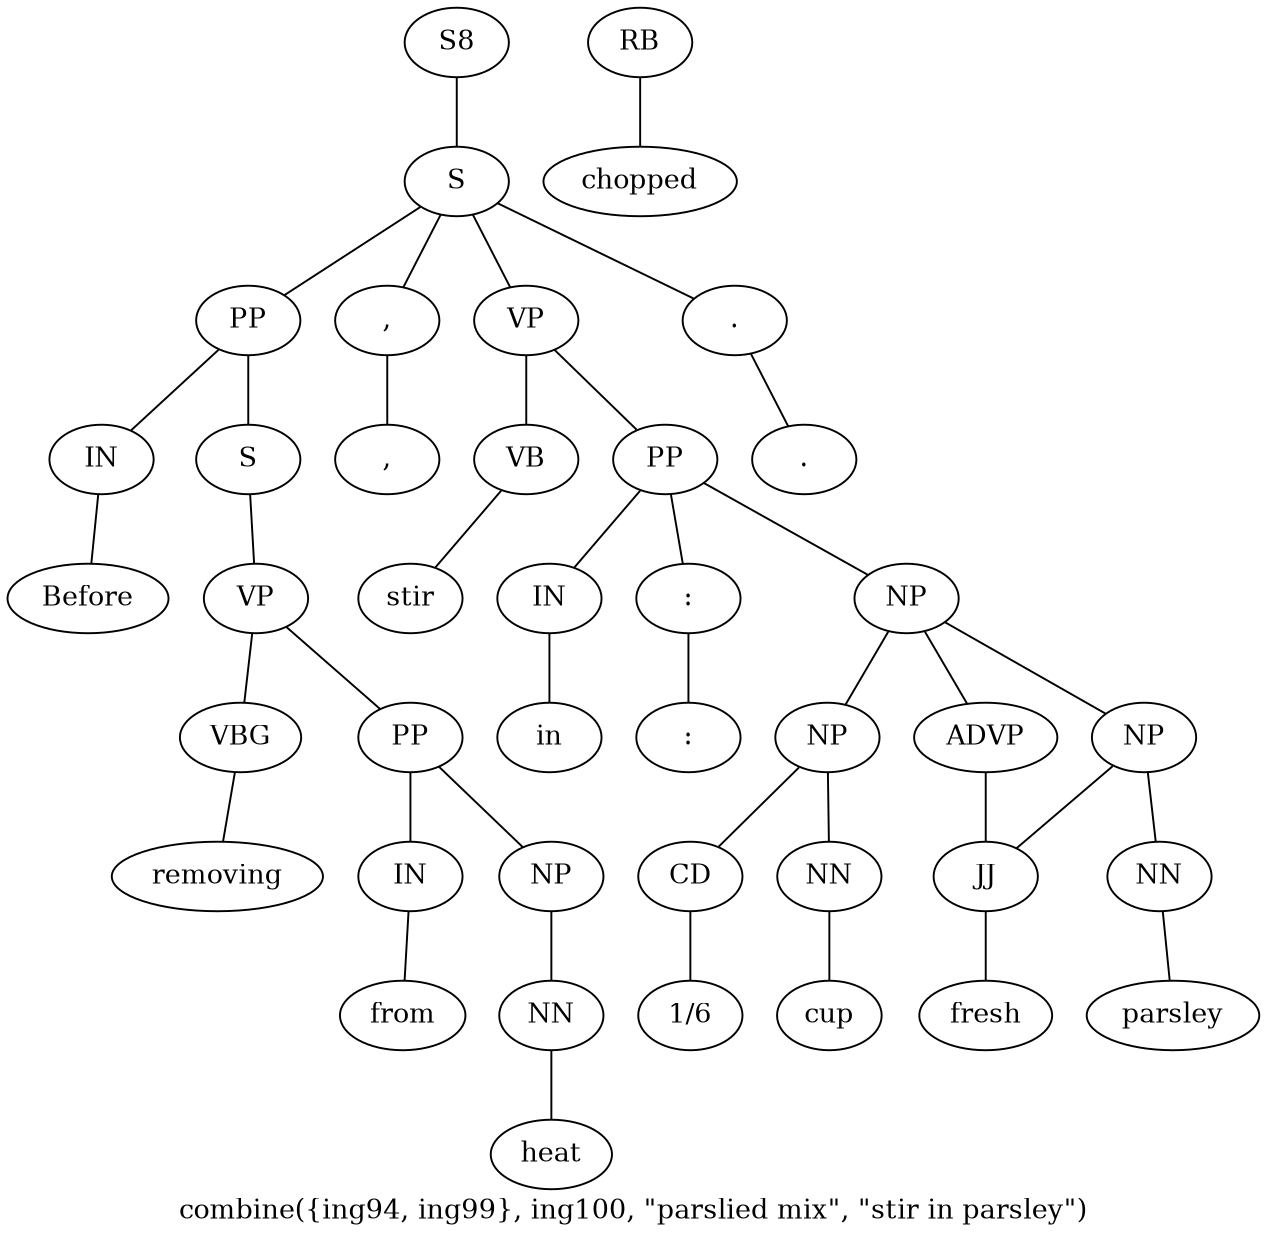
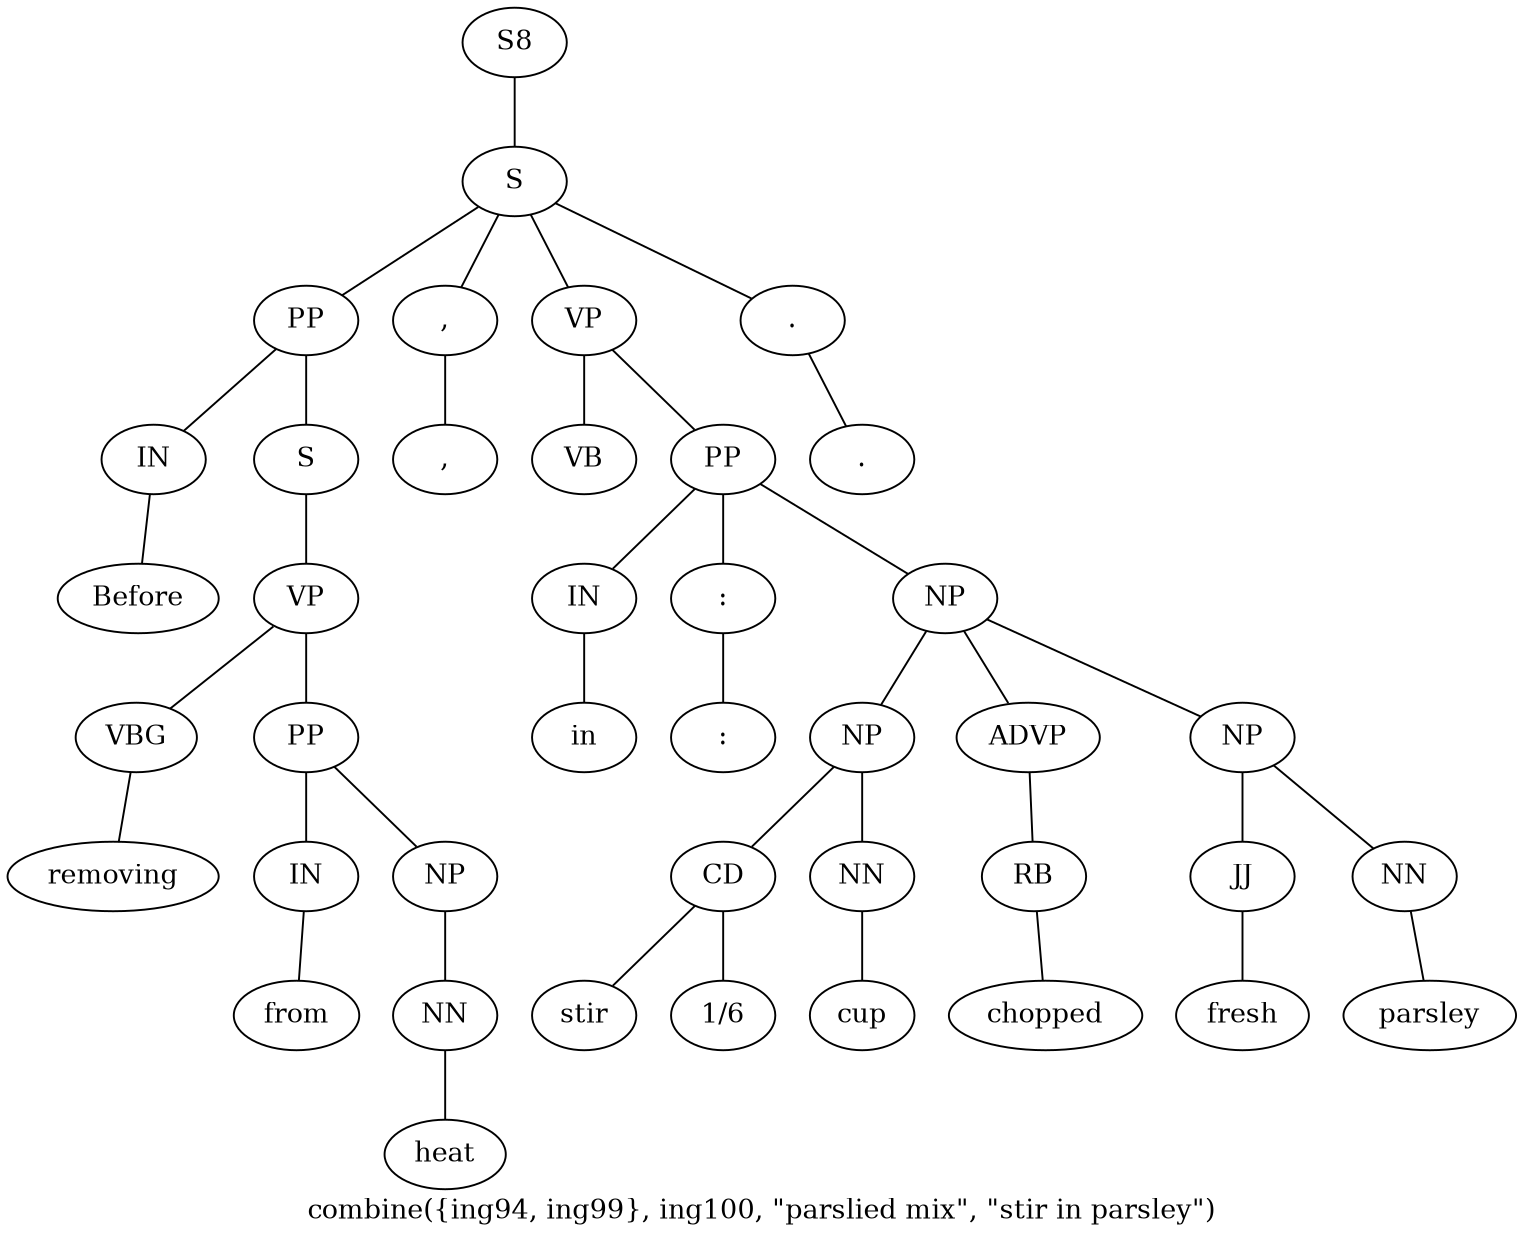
edge "VB" -- "stir": now "CD" -- "stir"
edge "ADVP" -- "JJ": now "ADVP" -- "RB"
